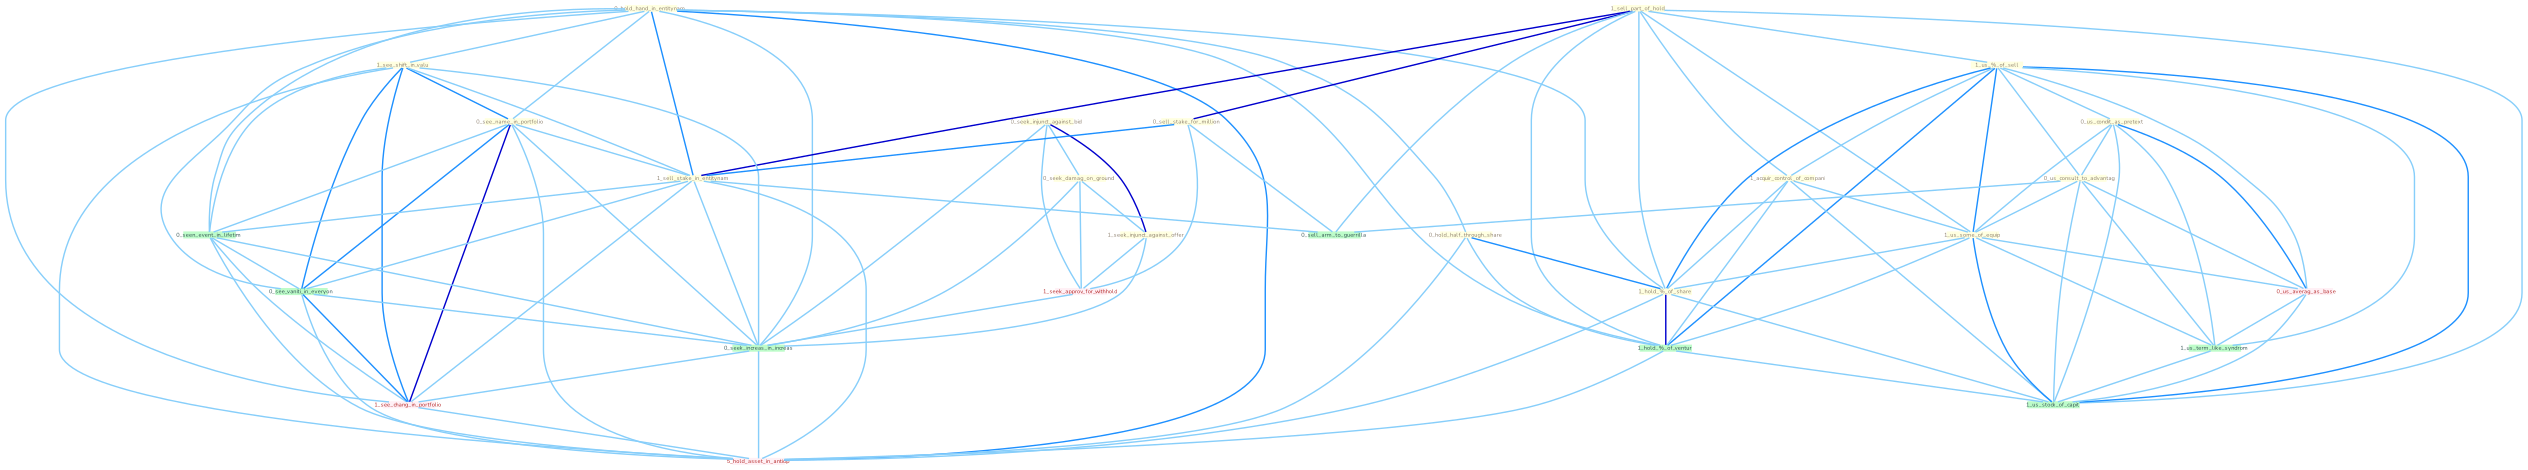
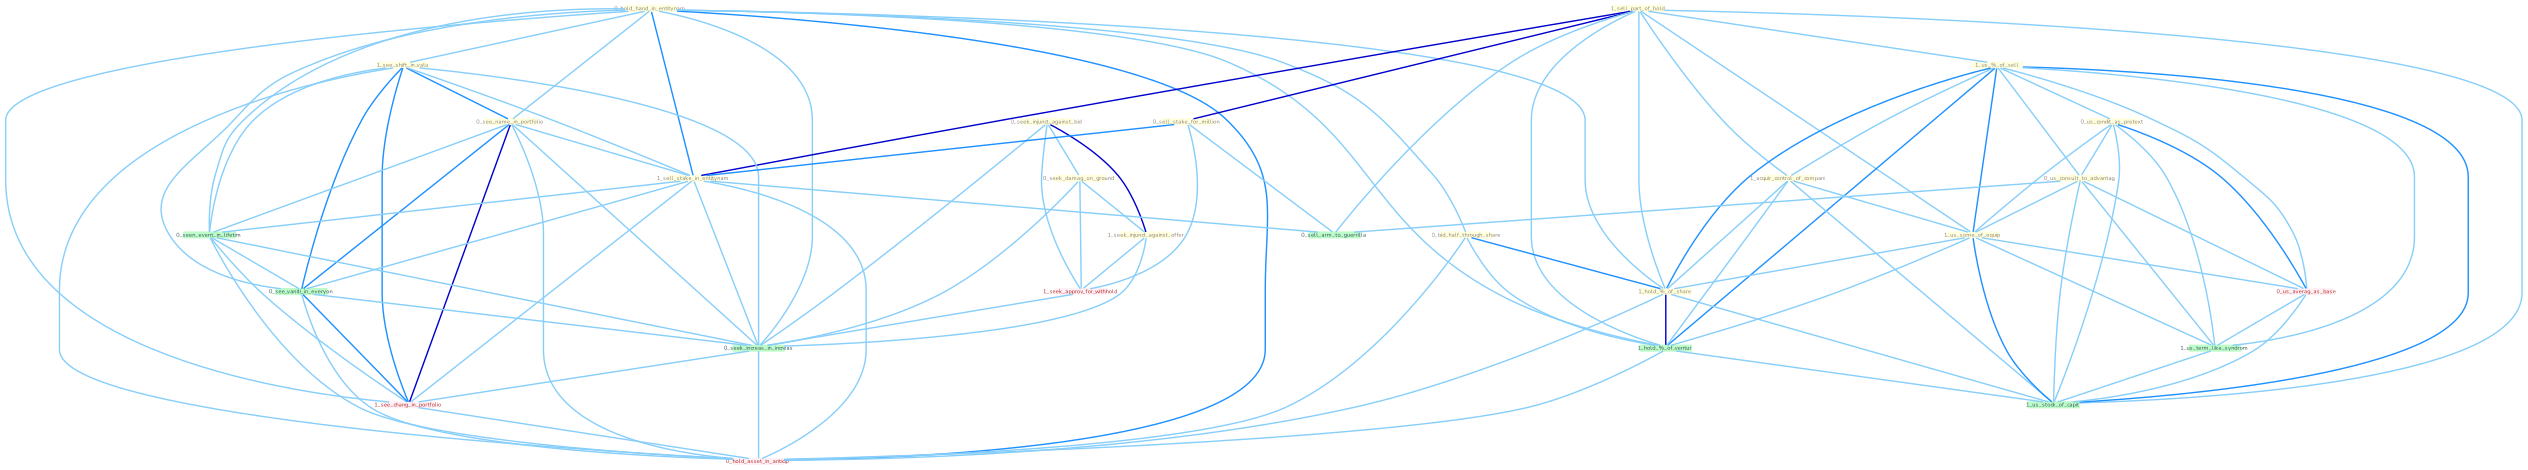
node "0_hold_half_through_share": label "0_hold_half_through_share" -> "0_bid_half_through_share"
node "5_hold_asset_in_anticip": label "5_hold_asset_in_anticip" -> "0_hold_asset_in_anticip"
